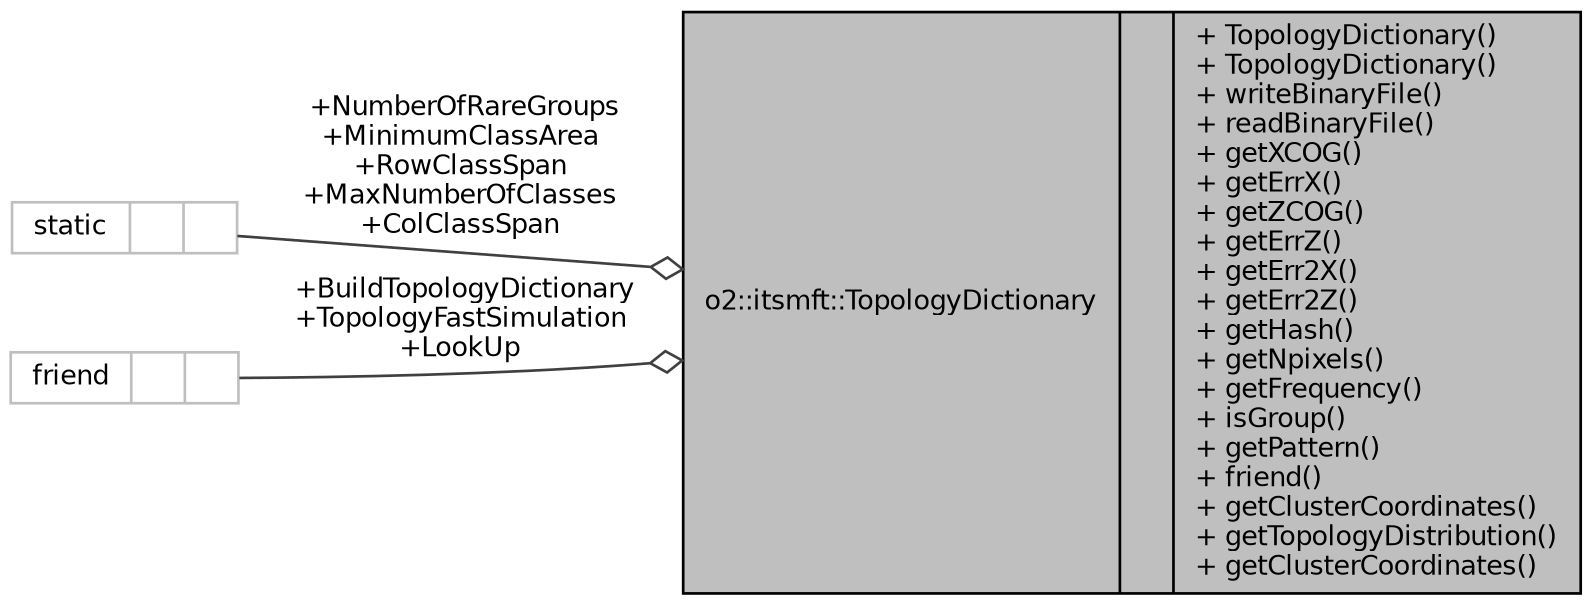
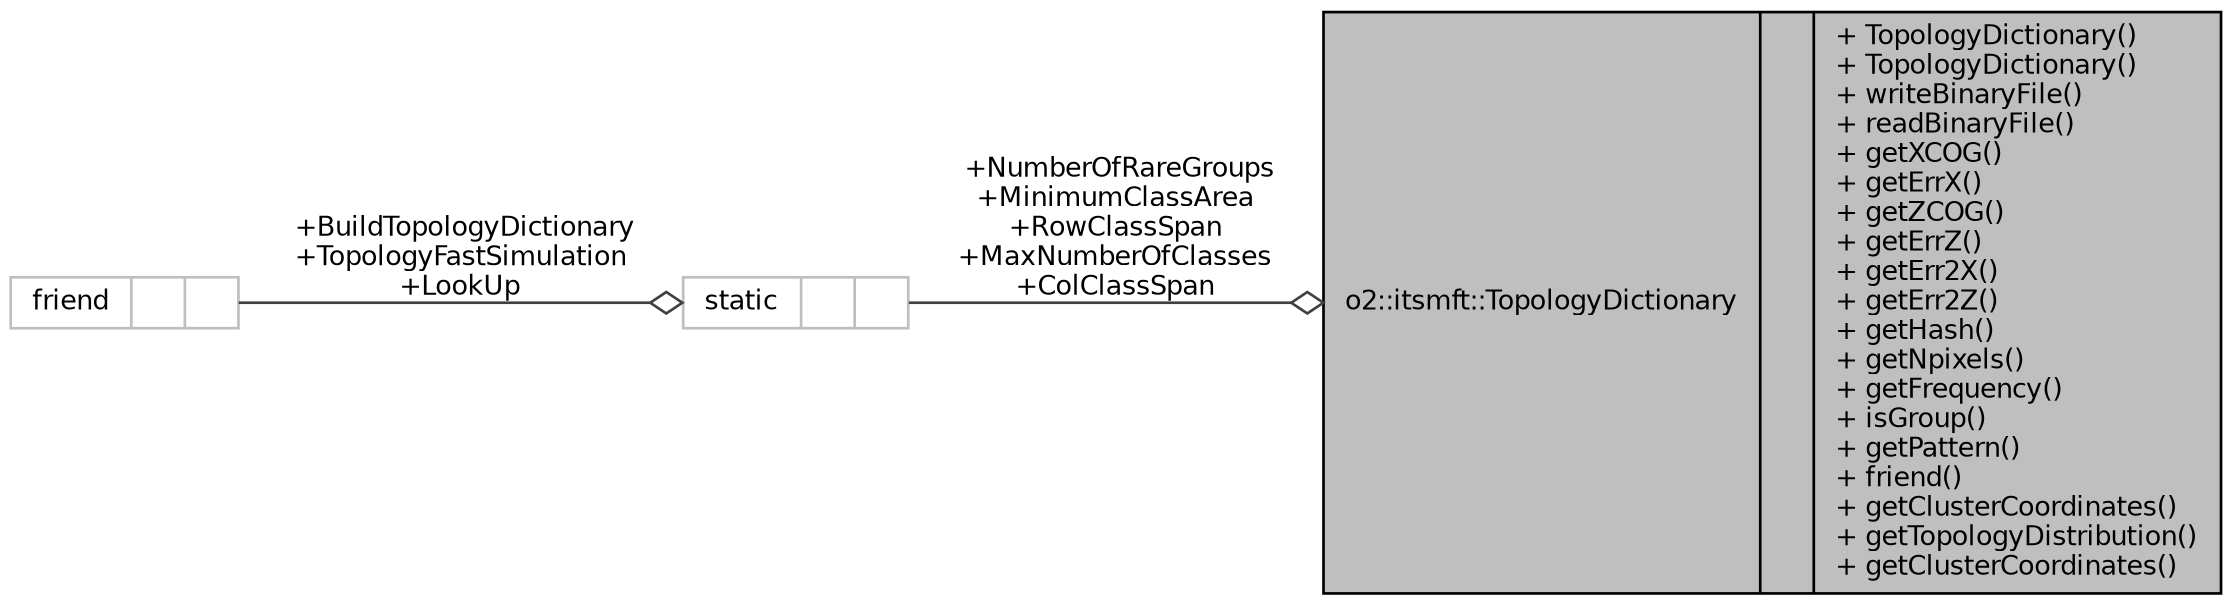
edge "friend" -> "o2::itsmft::TopologyDictionary": now "friend" -> "static"
